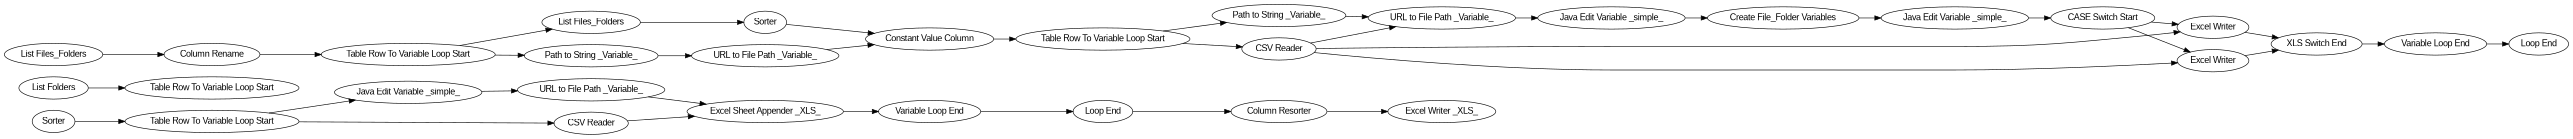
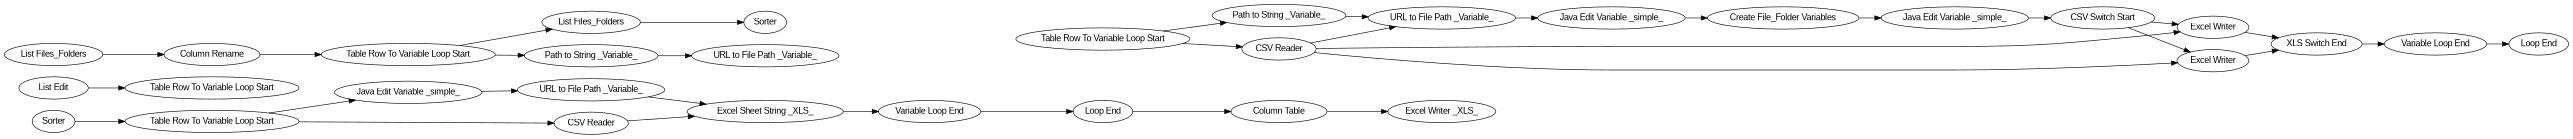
node "CASE Switch Start": label "CASE Switch Start" -> "CSV Switch Start"
node "Constant Value Column": removed
node "List Folders": label "List Folders" -> "List Edit"
node "Excel Sheet Appender _XLS_": label "Excel Sheet Appender _XLS_" -> "Excel Sheet String _XLS_"
node "Column Resorter": label "Column Resorter" -> "Column Table"
